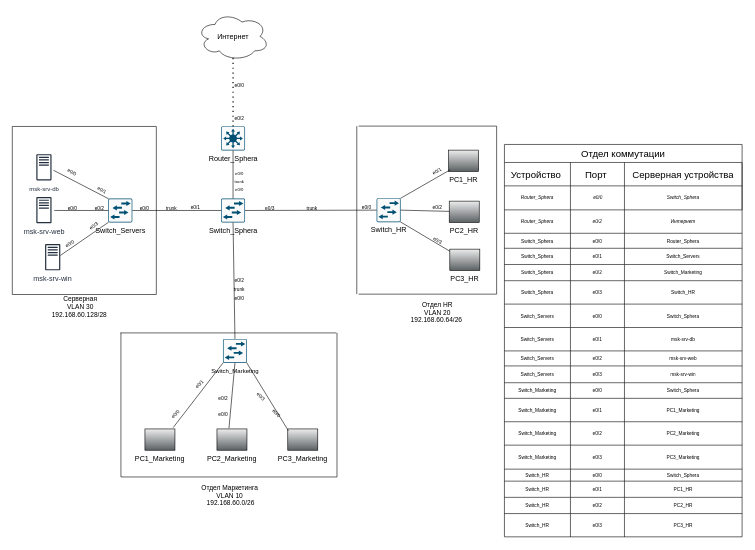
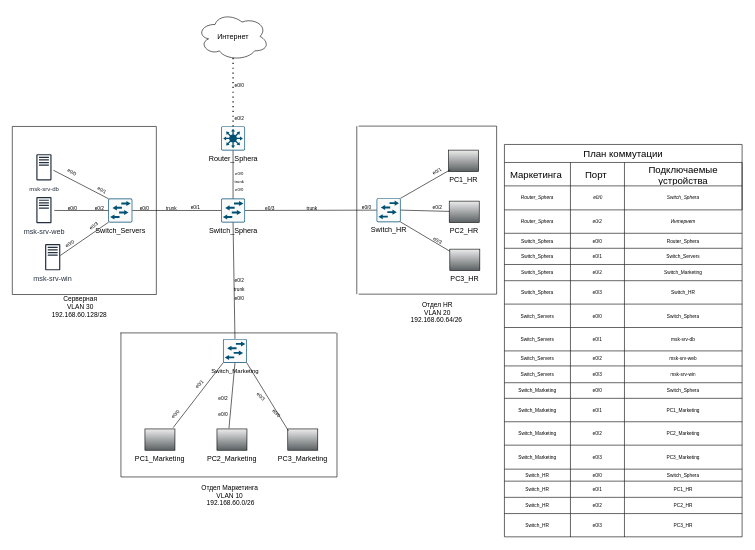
node "Отдел коммутации": label "Отдел коммутации" -> "План коммутации"
node "Устройство": label "Устройство" -> "Маркетинга"
node "Серверная устройства": label "Серверная устройства" -> "Подключаемые устройства"
